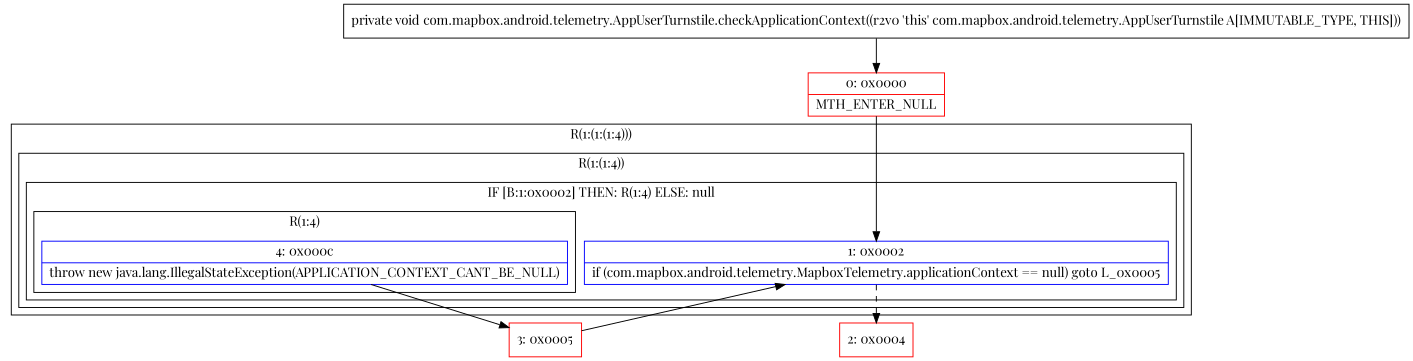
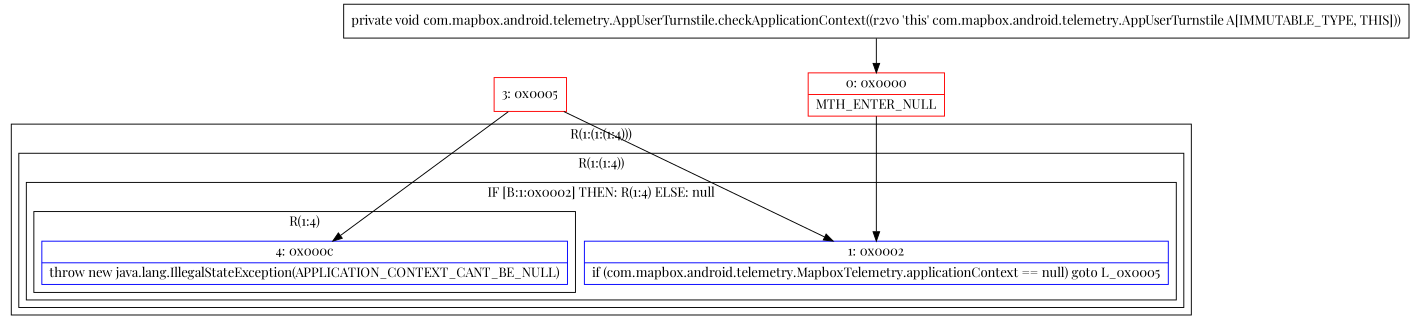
edge "4: 0x000c" -> "3: 0x0005": reversed
node "2: 0x0004": removed
